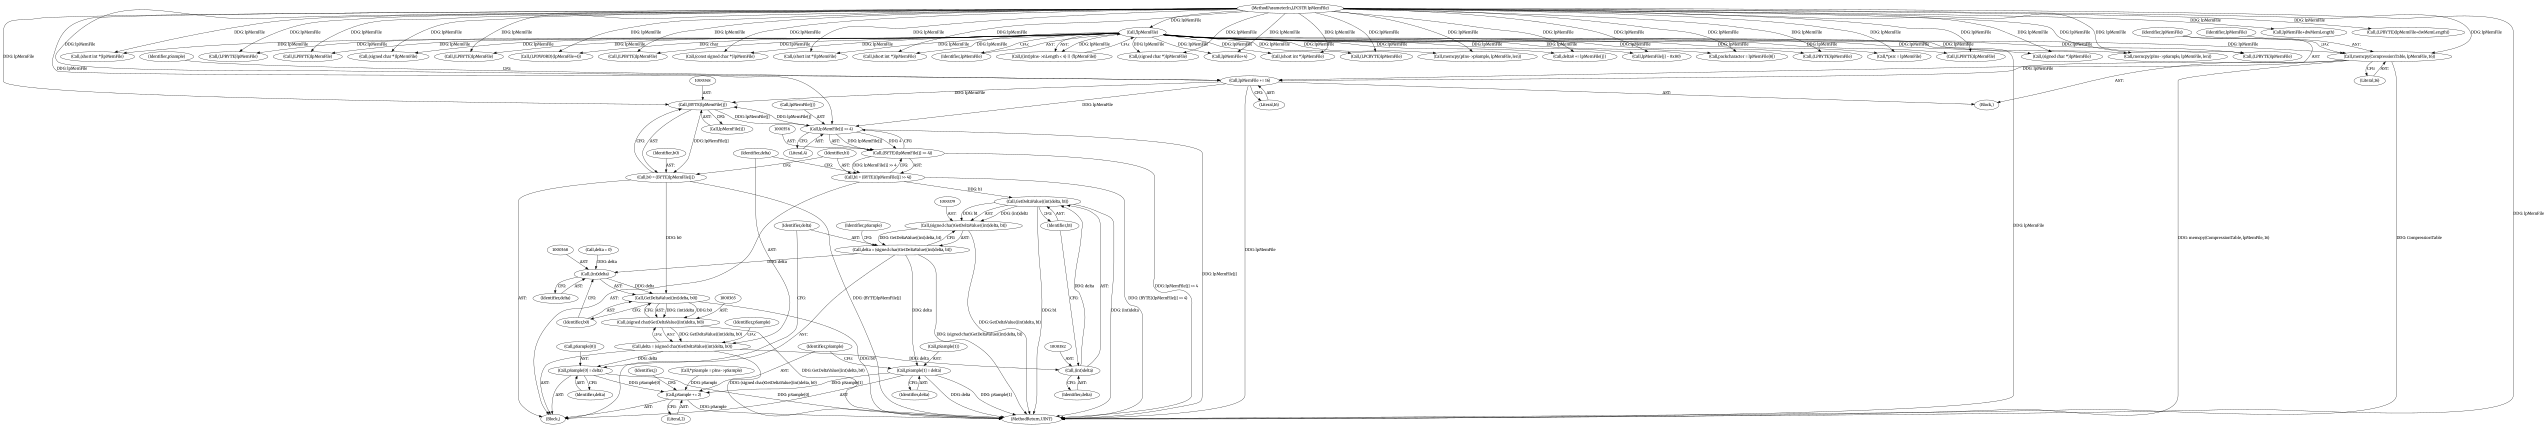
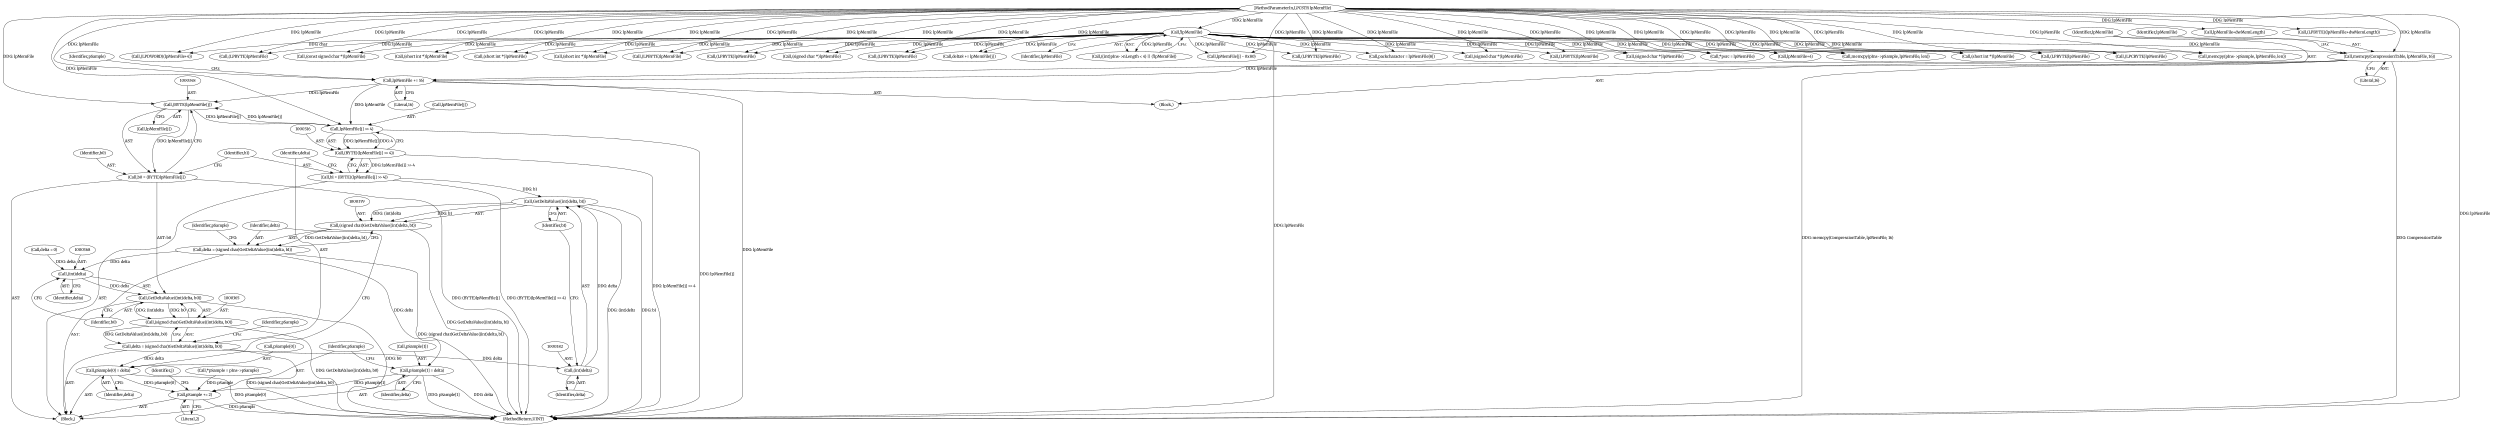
node "1000356": label "1000356" -> "1000316"
node "(Literal,4)": removed
edge "(Call,b0 = (BYTE)lpMemFile[j])" -> "(Call,GetDeltaValue((int)delta, b0))": label "DDG: b0" -> "AST: b0"
